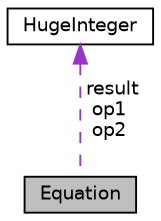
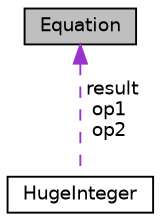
edge "Equation" -> "HugeInteger": reversed
